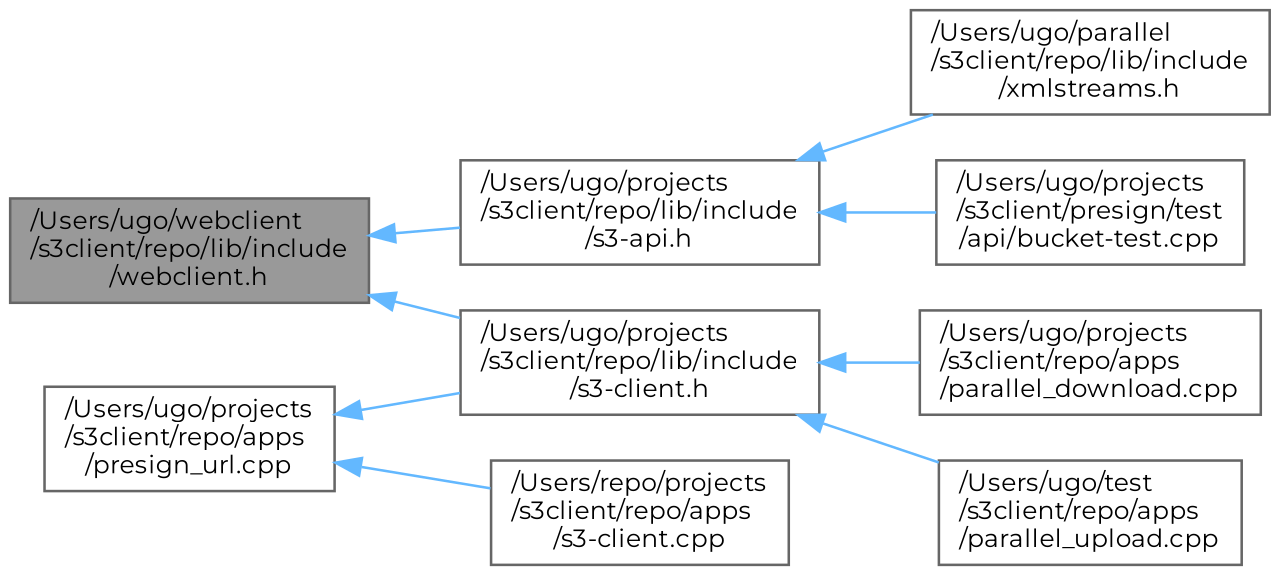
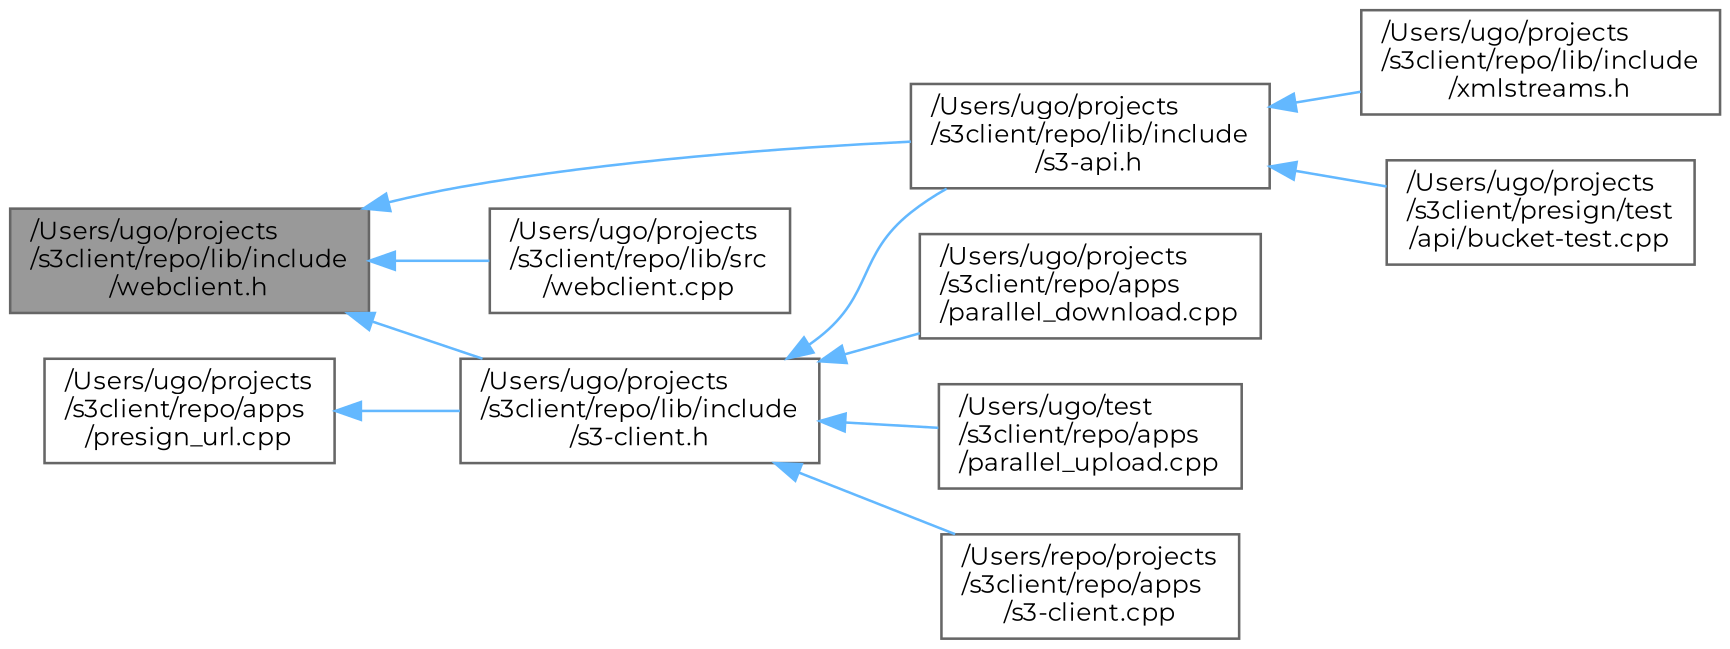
node "/Users/ugo/parallel /s3client/repo/lib/include /xmlstreams.h": label "/Users/ugo/parallel /s3client/repo/lib/include /xmlstreams.h" -> "/Users/ugo/projects /s3client/repo/lib/include /xmlstreams.h"
node "/Users/ugo/webclient /s3client/repo/lib/include /webclient.h": label "/Users/ugo/webclient /s3client/repo/lib/include /webclient.h" -> "/Users/ugo/projects /s3client/repo/lib/include /webclient.h"
node "/Users/ugo/projects /s3client/repo/lib/src /webclient.cpp": added
edge "/Users/ugo/projects /s3client/repo/lib/include /s3-api.h" -> "/Users/ugo/projects /s3client/repo/lib/include /s3-client.h": added
edge "/Users/repo/projects /s3client/repo/apps /s3-client.cpp" -> "/Users/ugo/projects /s3client/repo/apps /presign_url.cpp": now "/Users/repo/projects /s3client/repo/apps /s3-client.cpp" -> "/Users/ugo/projects /s3client/repo/lib/include /s3-client.h"
